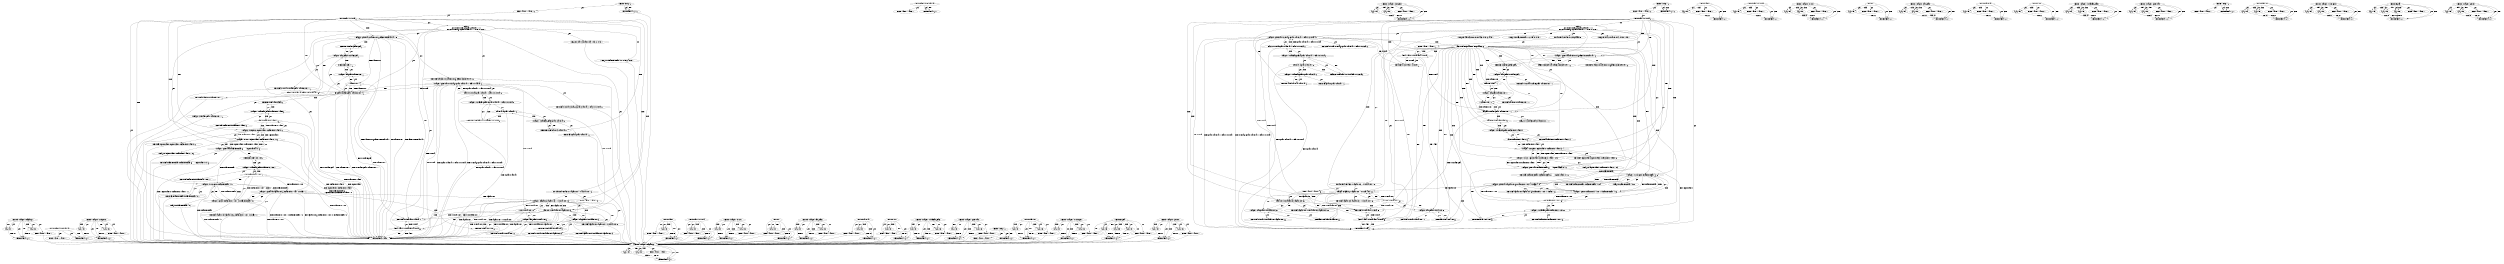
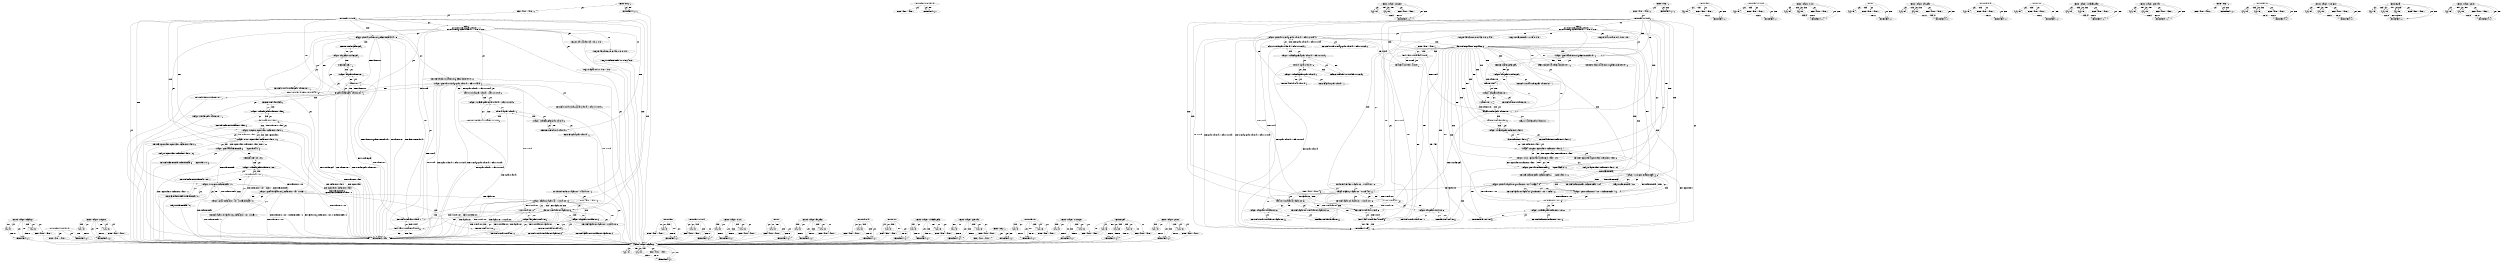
node "(CONTROL_STRUCTURE,IF,if (is_frameless_))": removed
node "<(LOCAL,gfx.Rect client_bounds: gfx.Rect)<SUB>3</SUB>>": added
node "<(LOCAL,int header_width: int)<SUB>7</SUB>>": added
